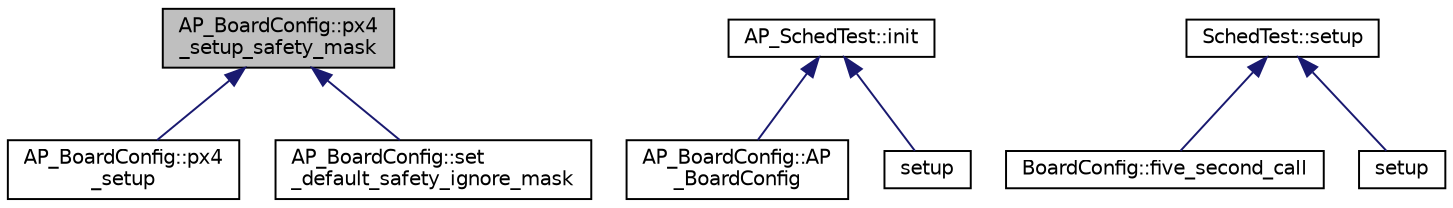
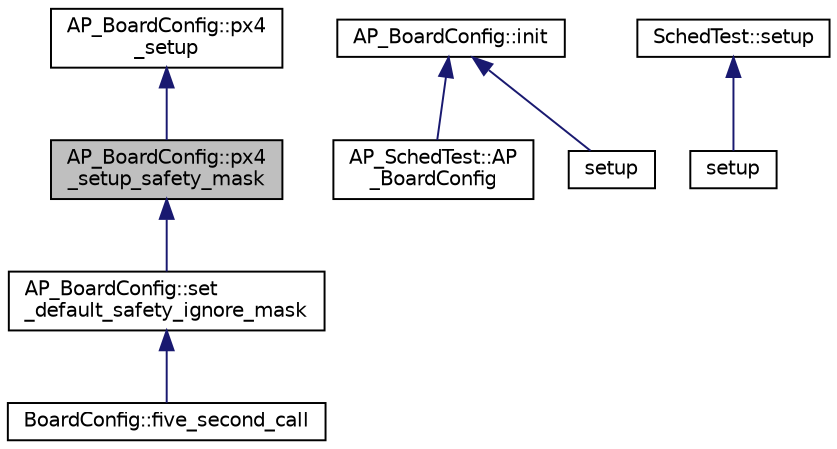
node "AP_SchedTest::init": label "AP_SchedTest::init" -> "AP_BoardConfig::init"
edge "AP_BoardConfig::px4 _setup" -> "AP_BoardConfig::px4 _setup_safety_mask": reversed
edge "BoardConfig::five_second_call" -> "SchedTest::setup": now "BoardConfig::five_second_call" -> "AP_BoardConfig::set _default_safety_ignore_mask"
node "AP_BoardConfig::AP _BoardConfig": label "AP_BoardConfig::AP _BoardConfig" -> "AP_SchedTest::AP _BoardConfig"
